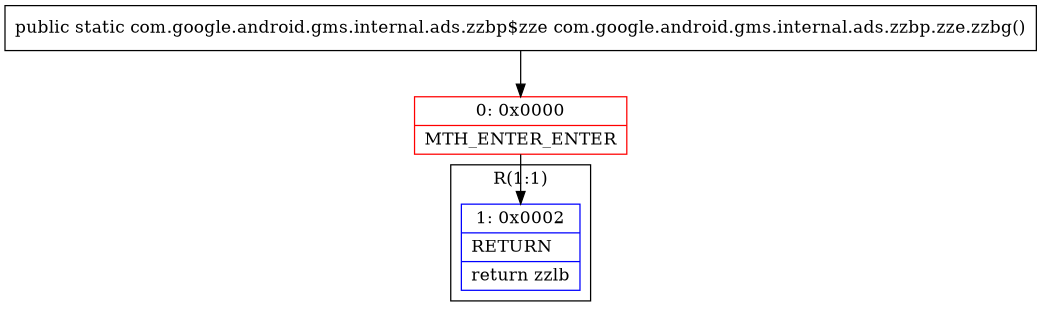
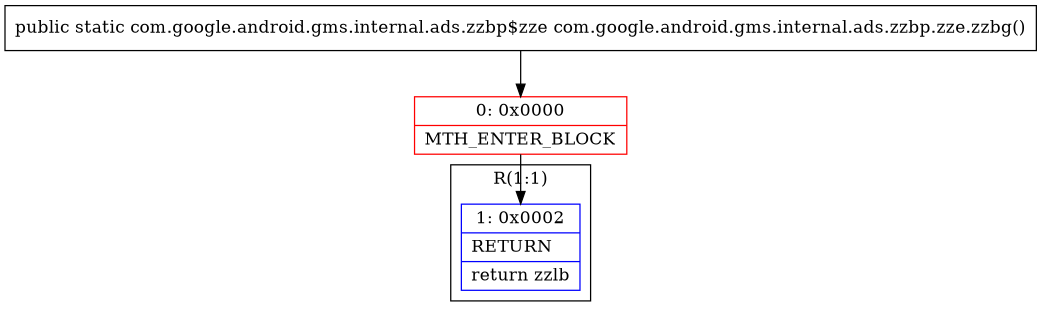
node "0: 0x0000": text "MTH_ENTER_ENTER" -> "MTH_ENTER_BLOCK"
